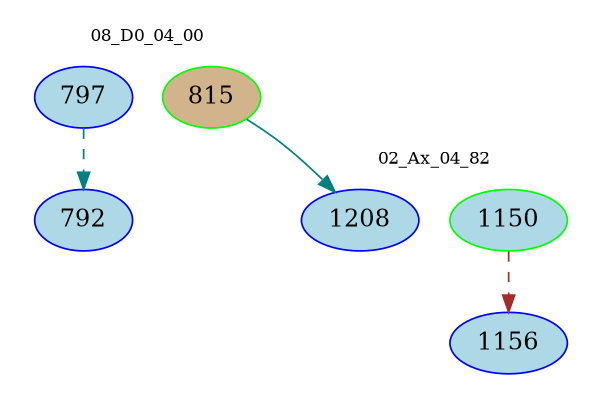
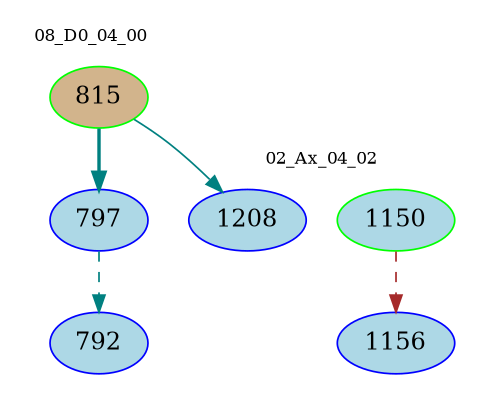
edge "815" -> "797": added
cluster "02_Ax_04_82": label "02_Ax_04_82" -> "02_Ax_04_02"
